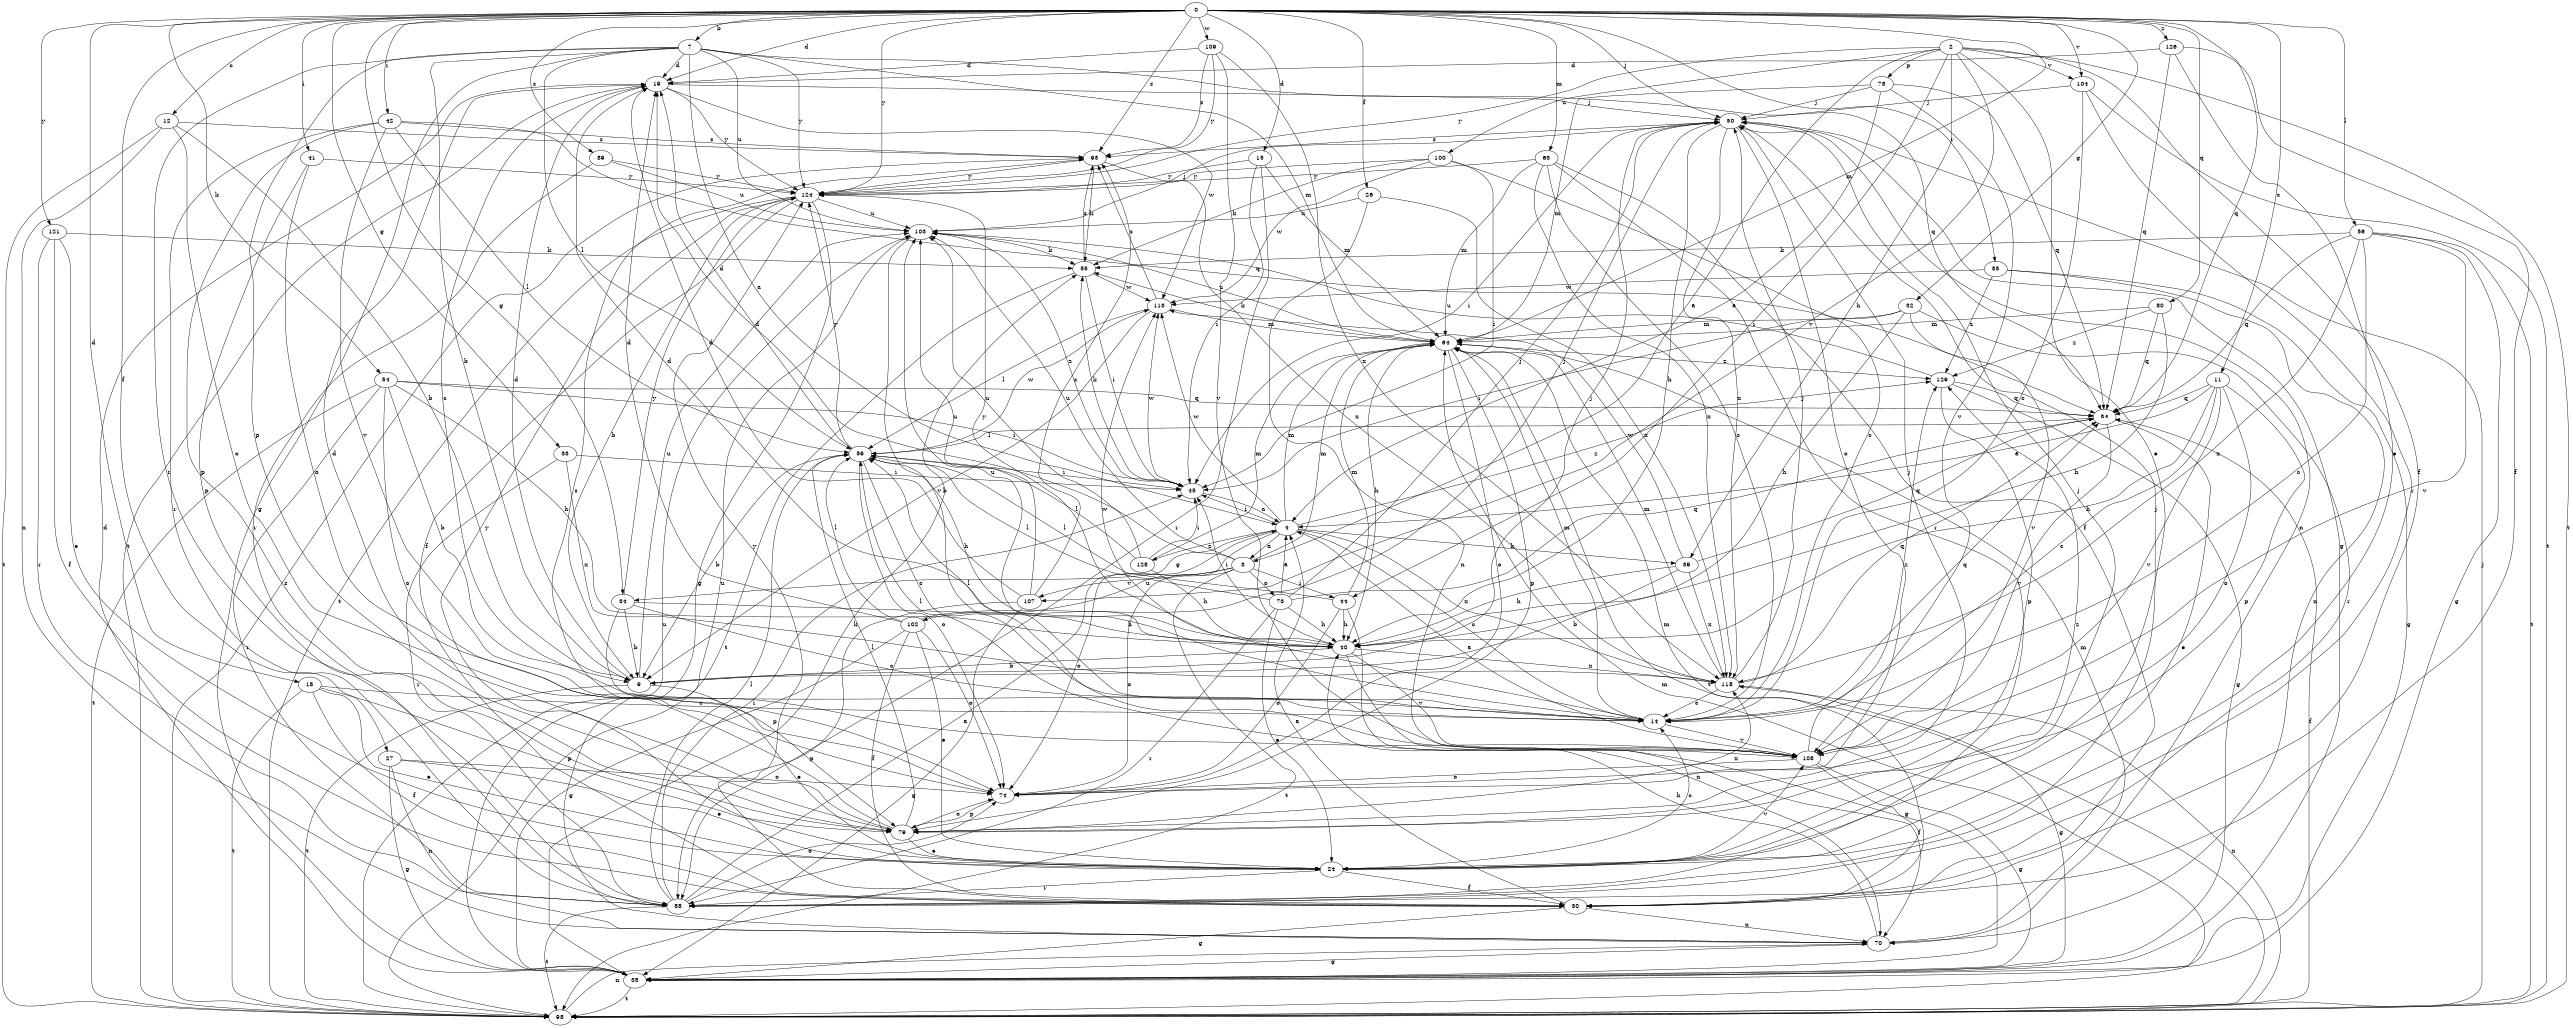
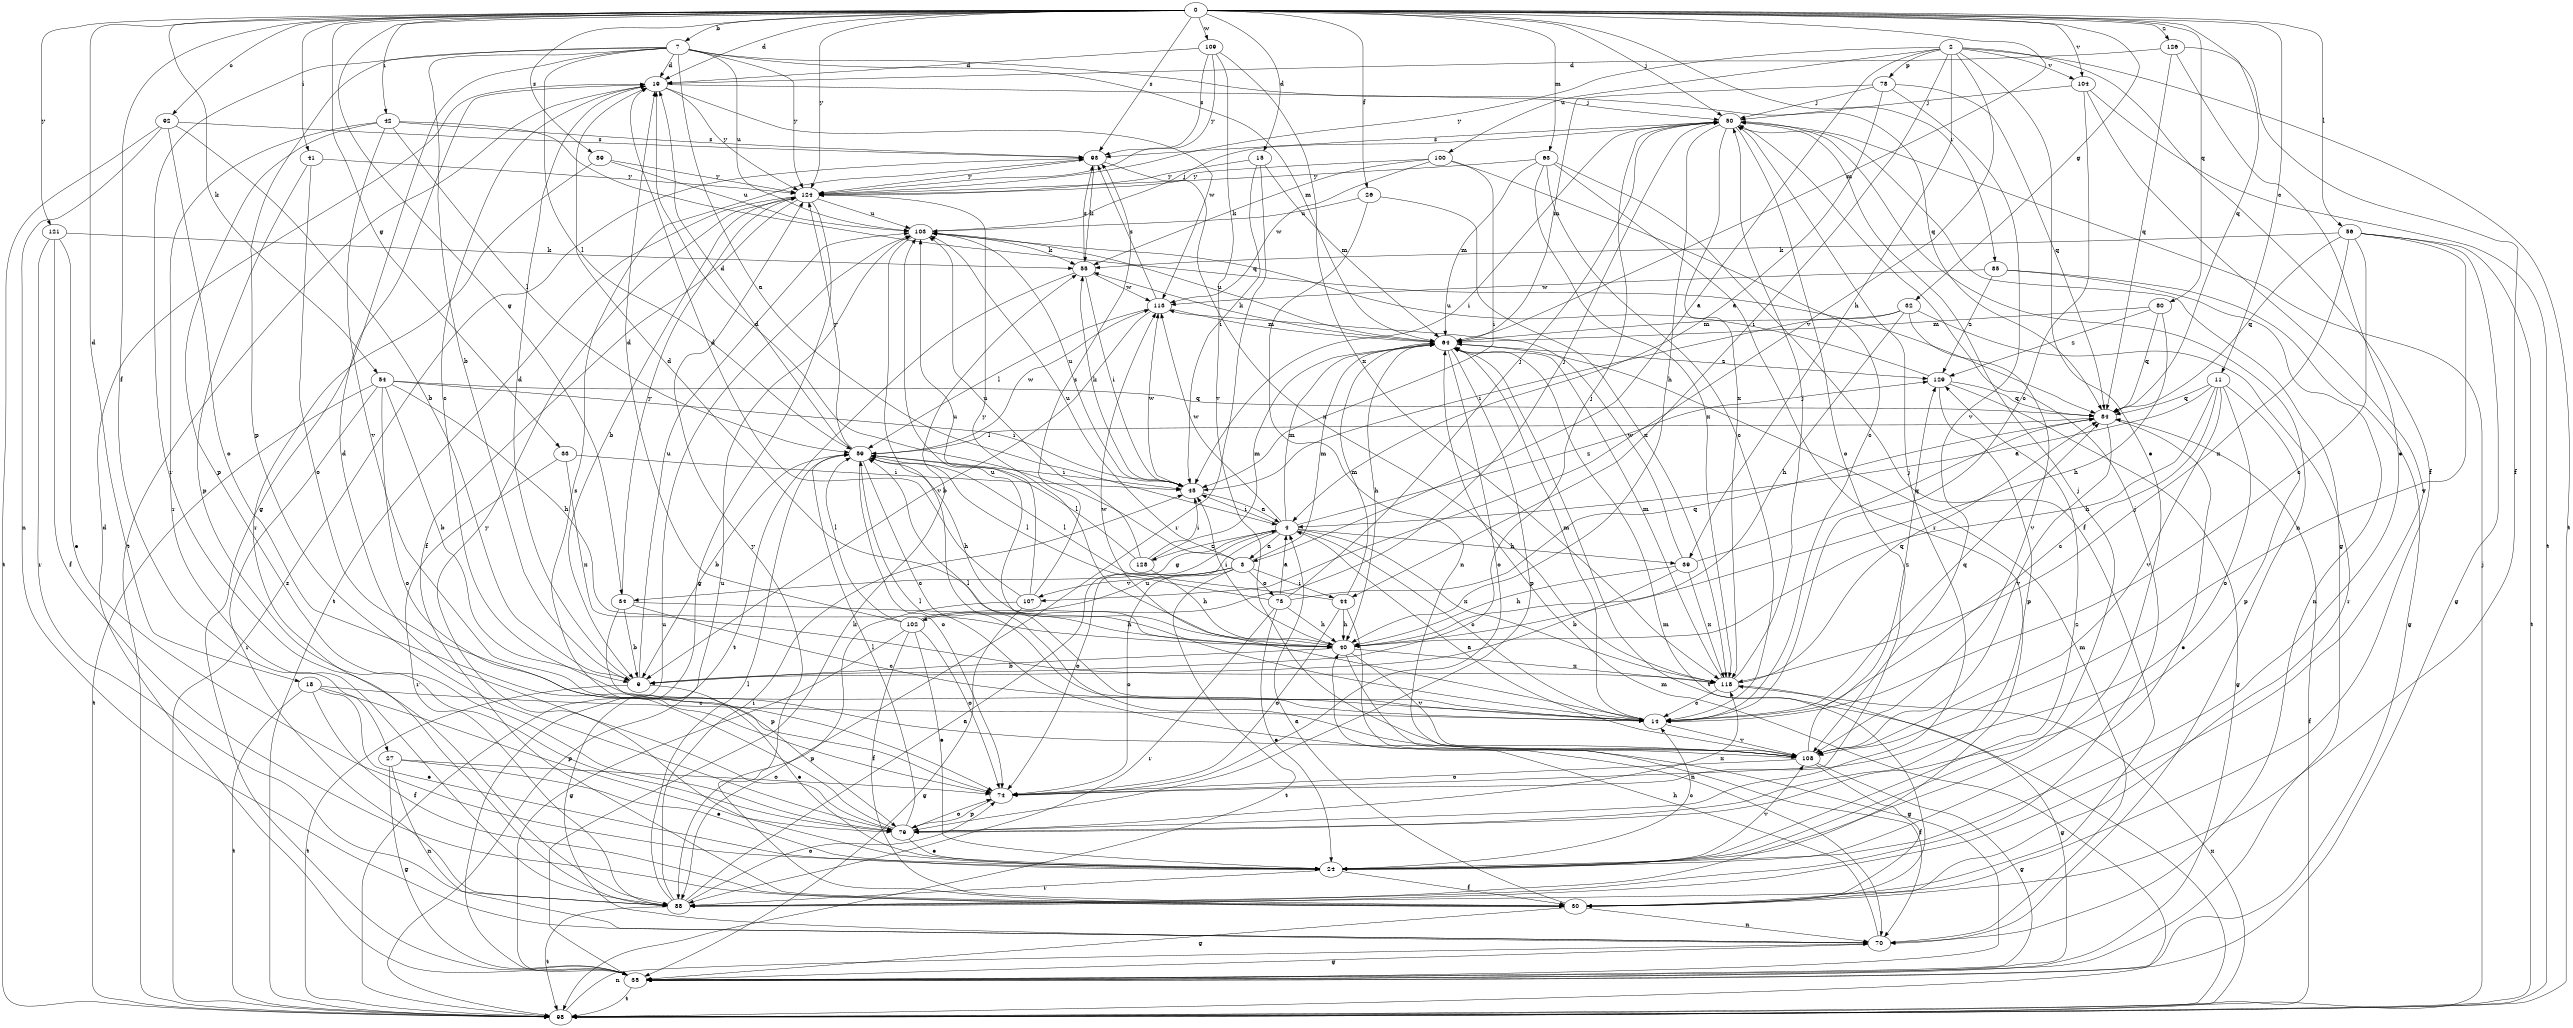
node "12": label "12" -> "92"
edge "45" -> "103": label "z" -> "u"
